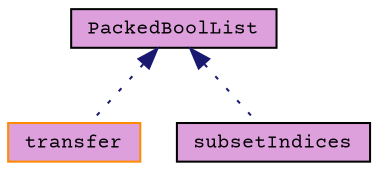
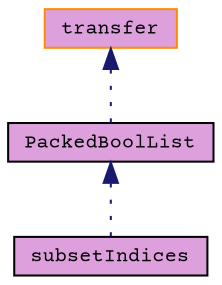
edge "transfer" -> "PackedBoolList": reversed
